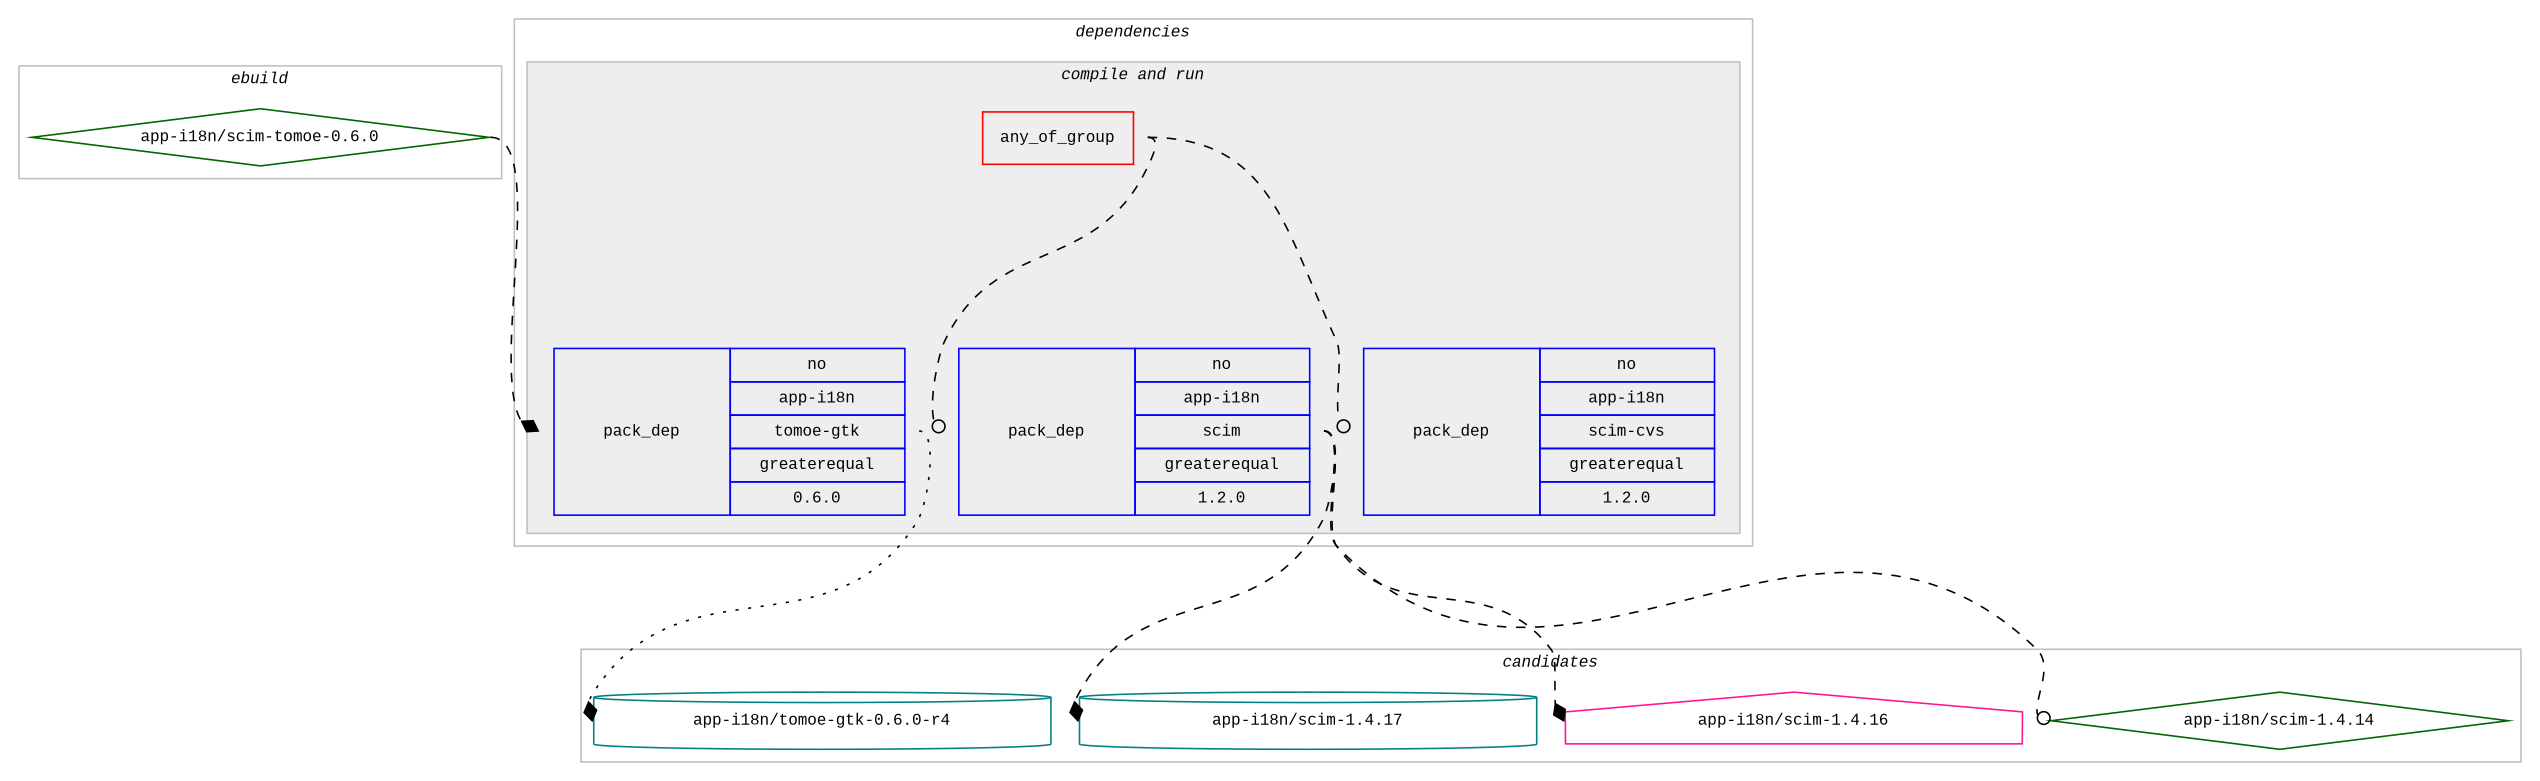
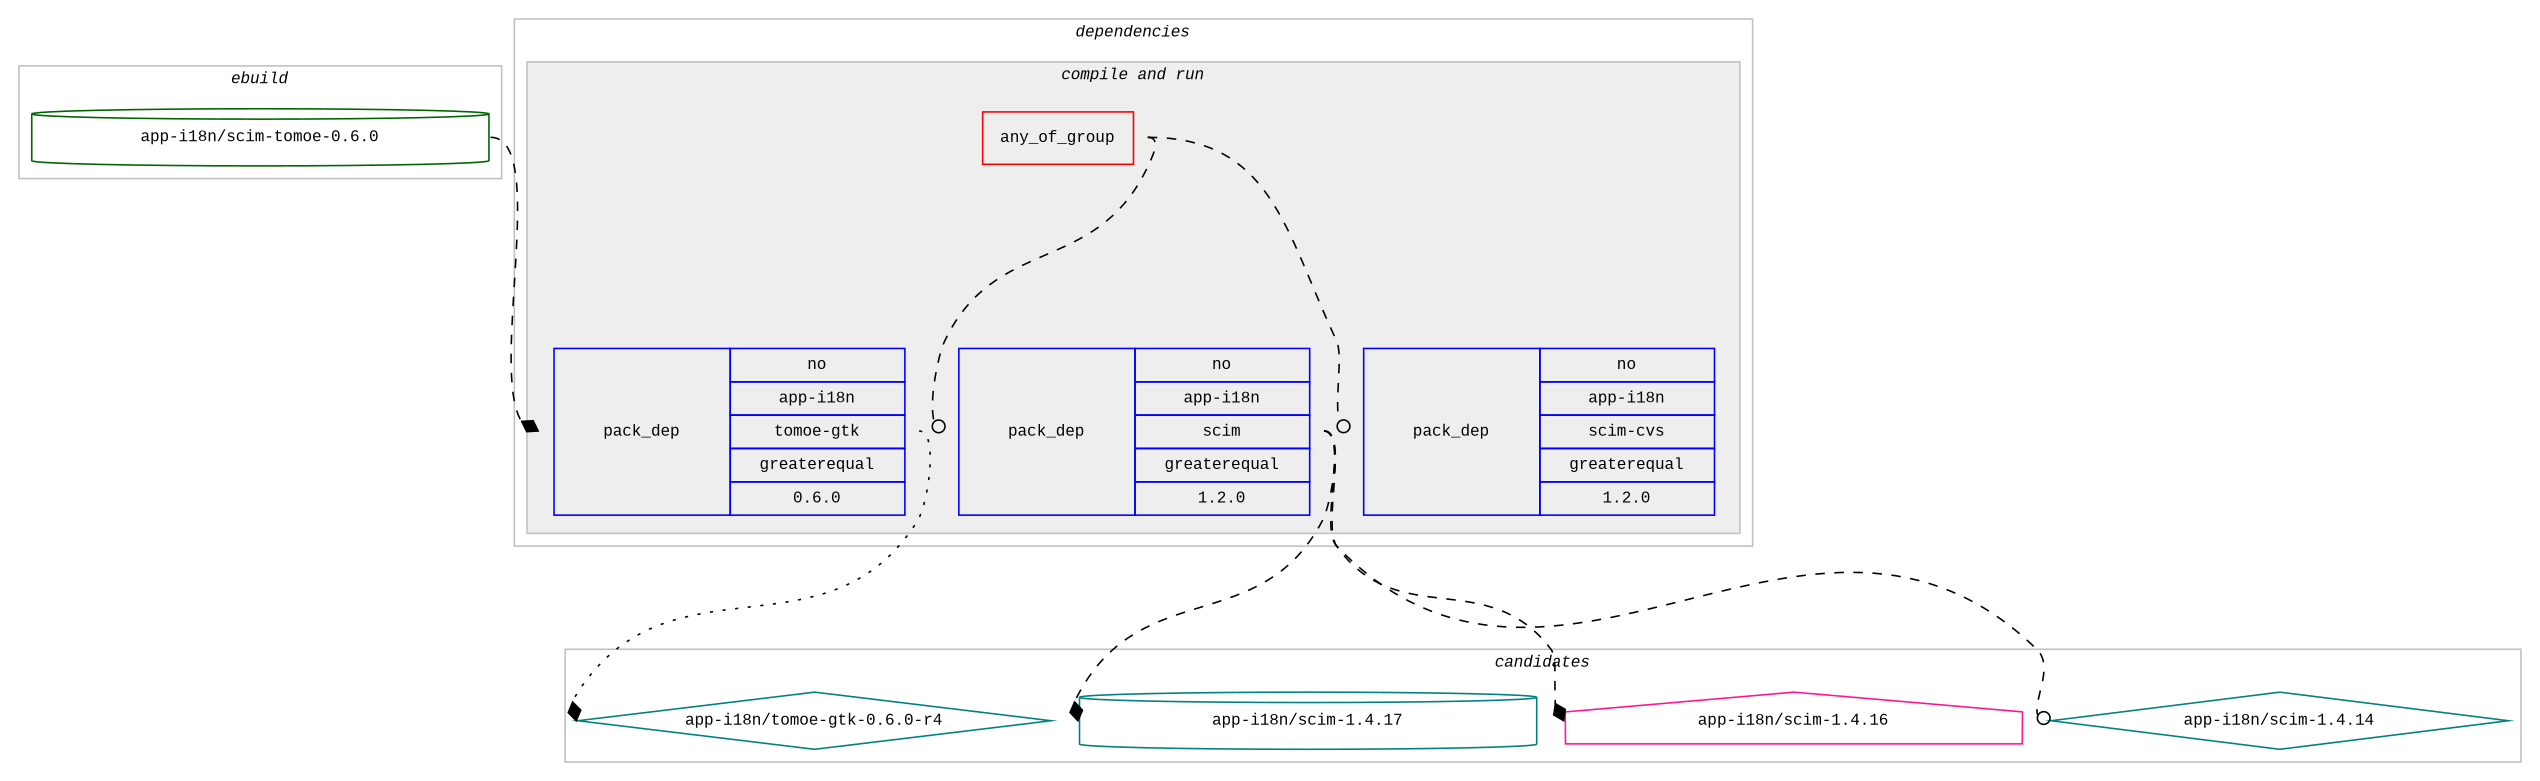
node "app-i18n/scim-tomoe-0.6.0": shape diamond -> cylinder
node "app-i18n/tomoe-gtk-0.6.0-r4": shape cylinder -> diamond
node "app-i18n/scim-1.4.14": color darkgreen -> teal
